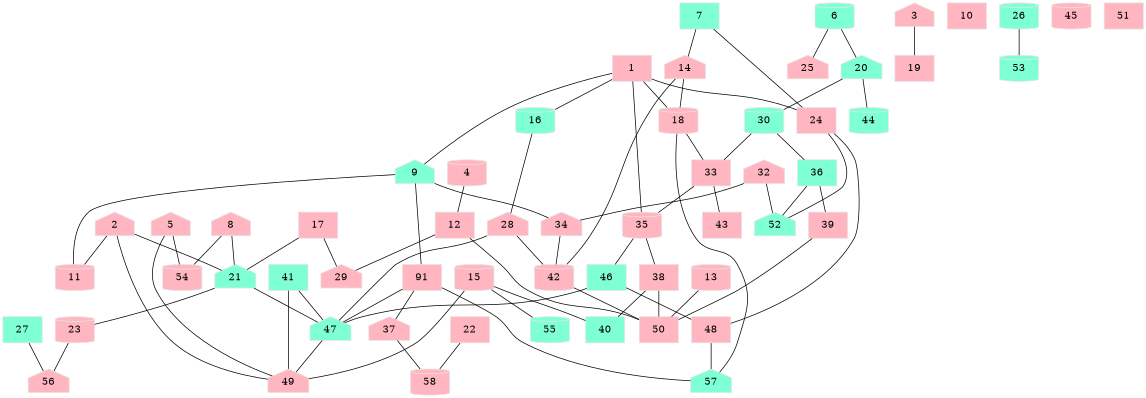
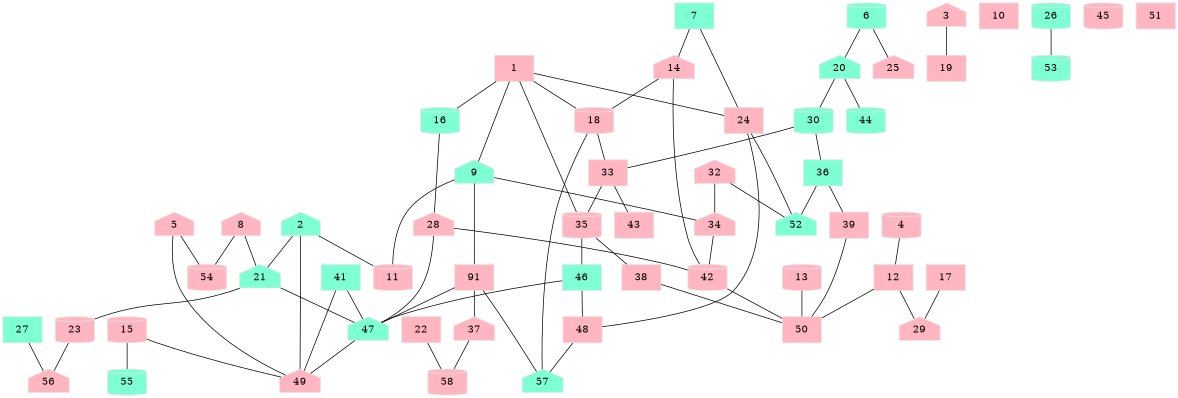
node "2": fillcolor lightpink -> aquamarine
edge "17" -- "21": removed
node "40": removed
